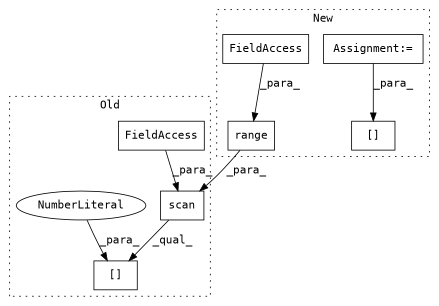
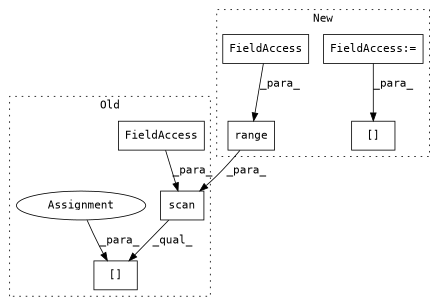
node "Assignment:=": label "Assignment:=" -> "FieldAccess:="
node "NumberLiteral": label "NumberLiteral" -> "Assignment"
